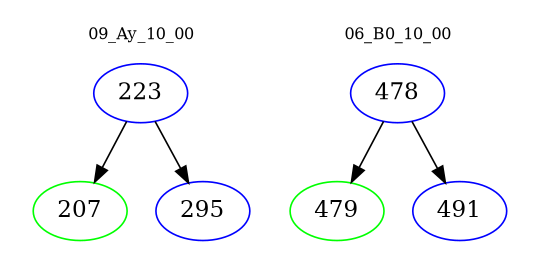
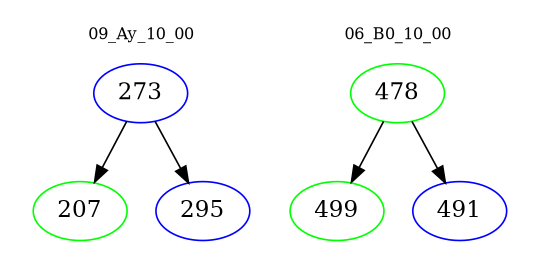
node "223": label "223" -> "273"
node "478": color blue -> green
node "479": label "479" -> "499"
